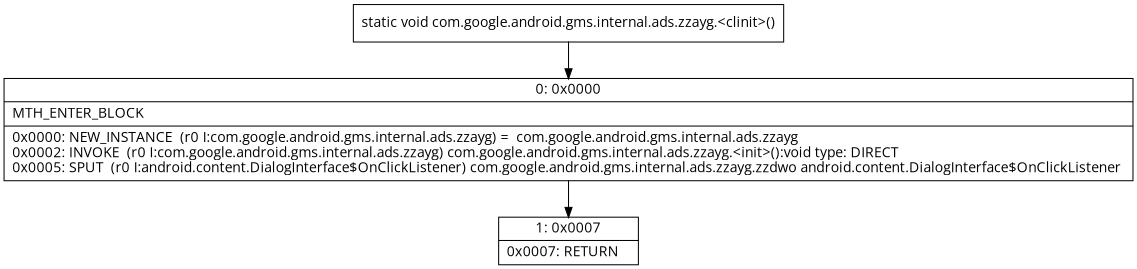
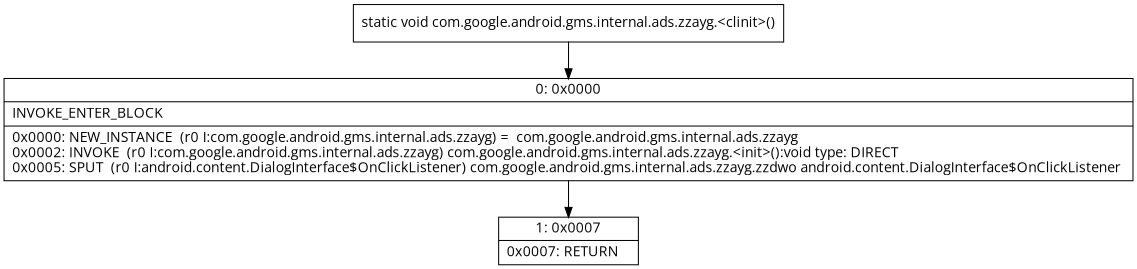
node "0: 0x0000": text "MTH_ENTER_BLOCK" -> "INVOKE_ENTER_BLOCK"
